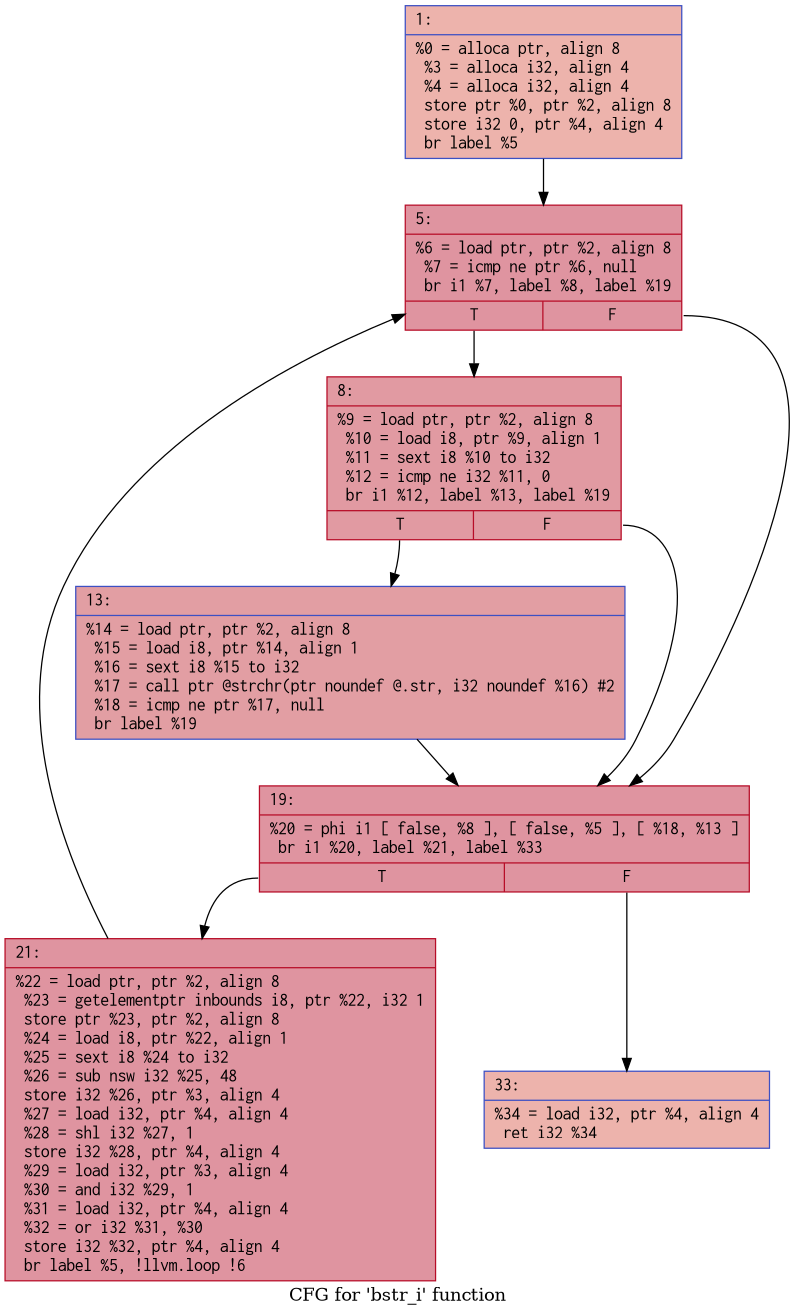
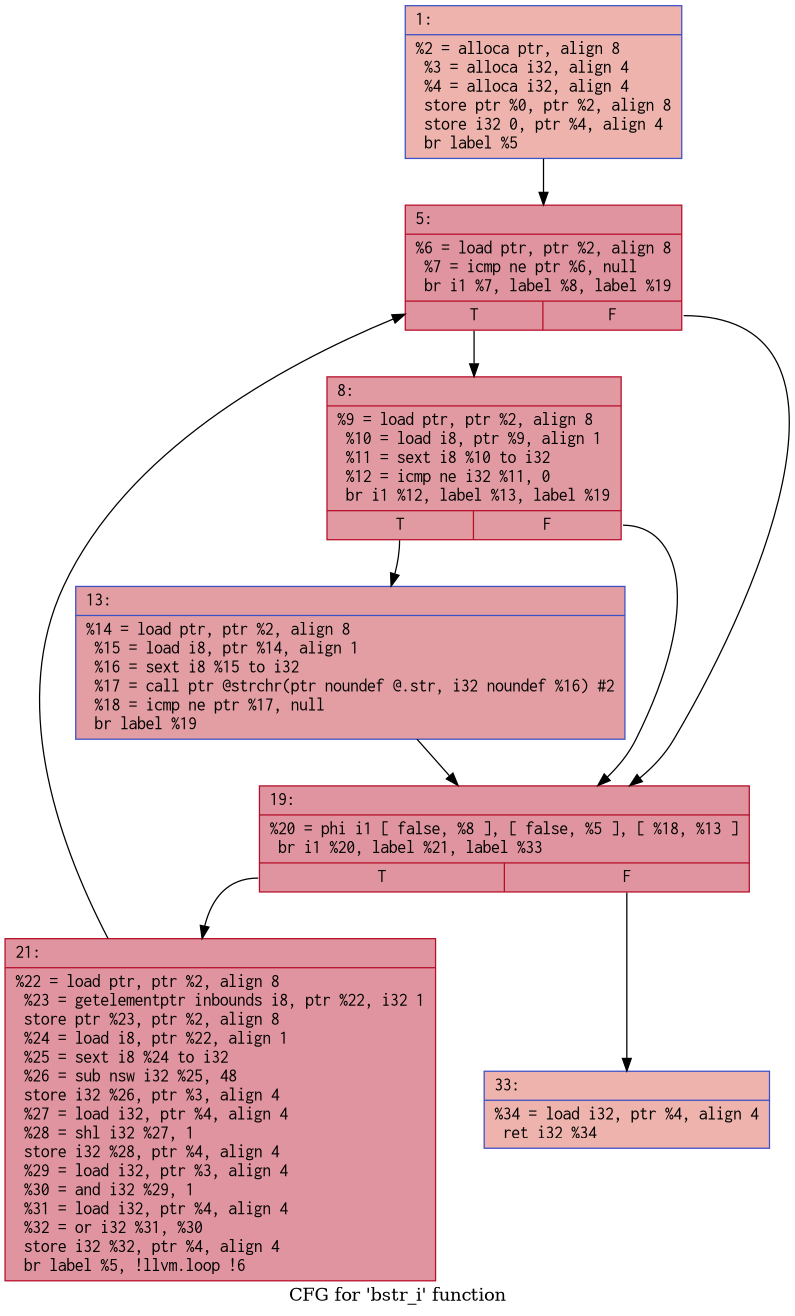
node "1:": text "%0 = alloca ptr, align 8" -> "%2 = alloca ptr, align 8"
